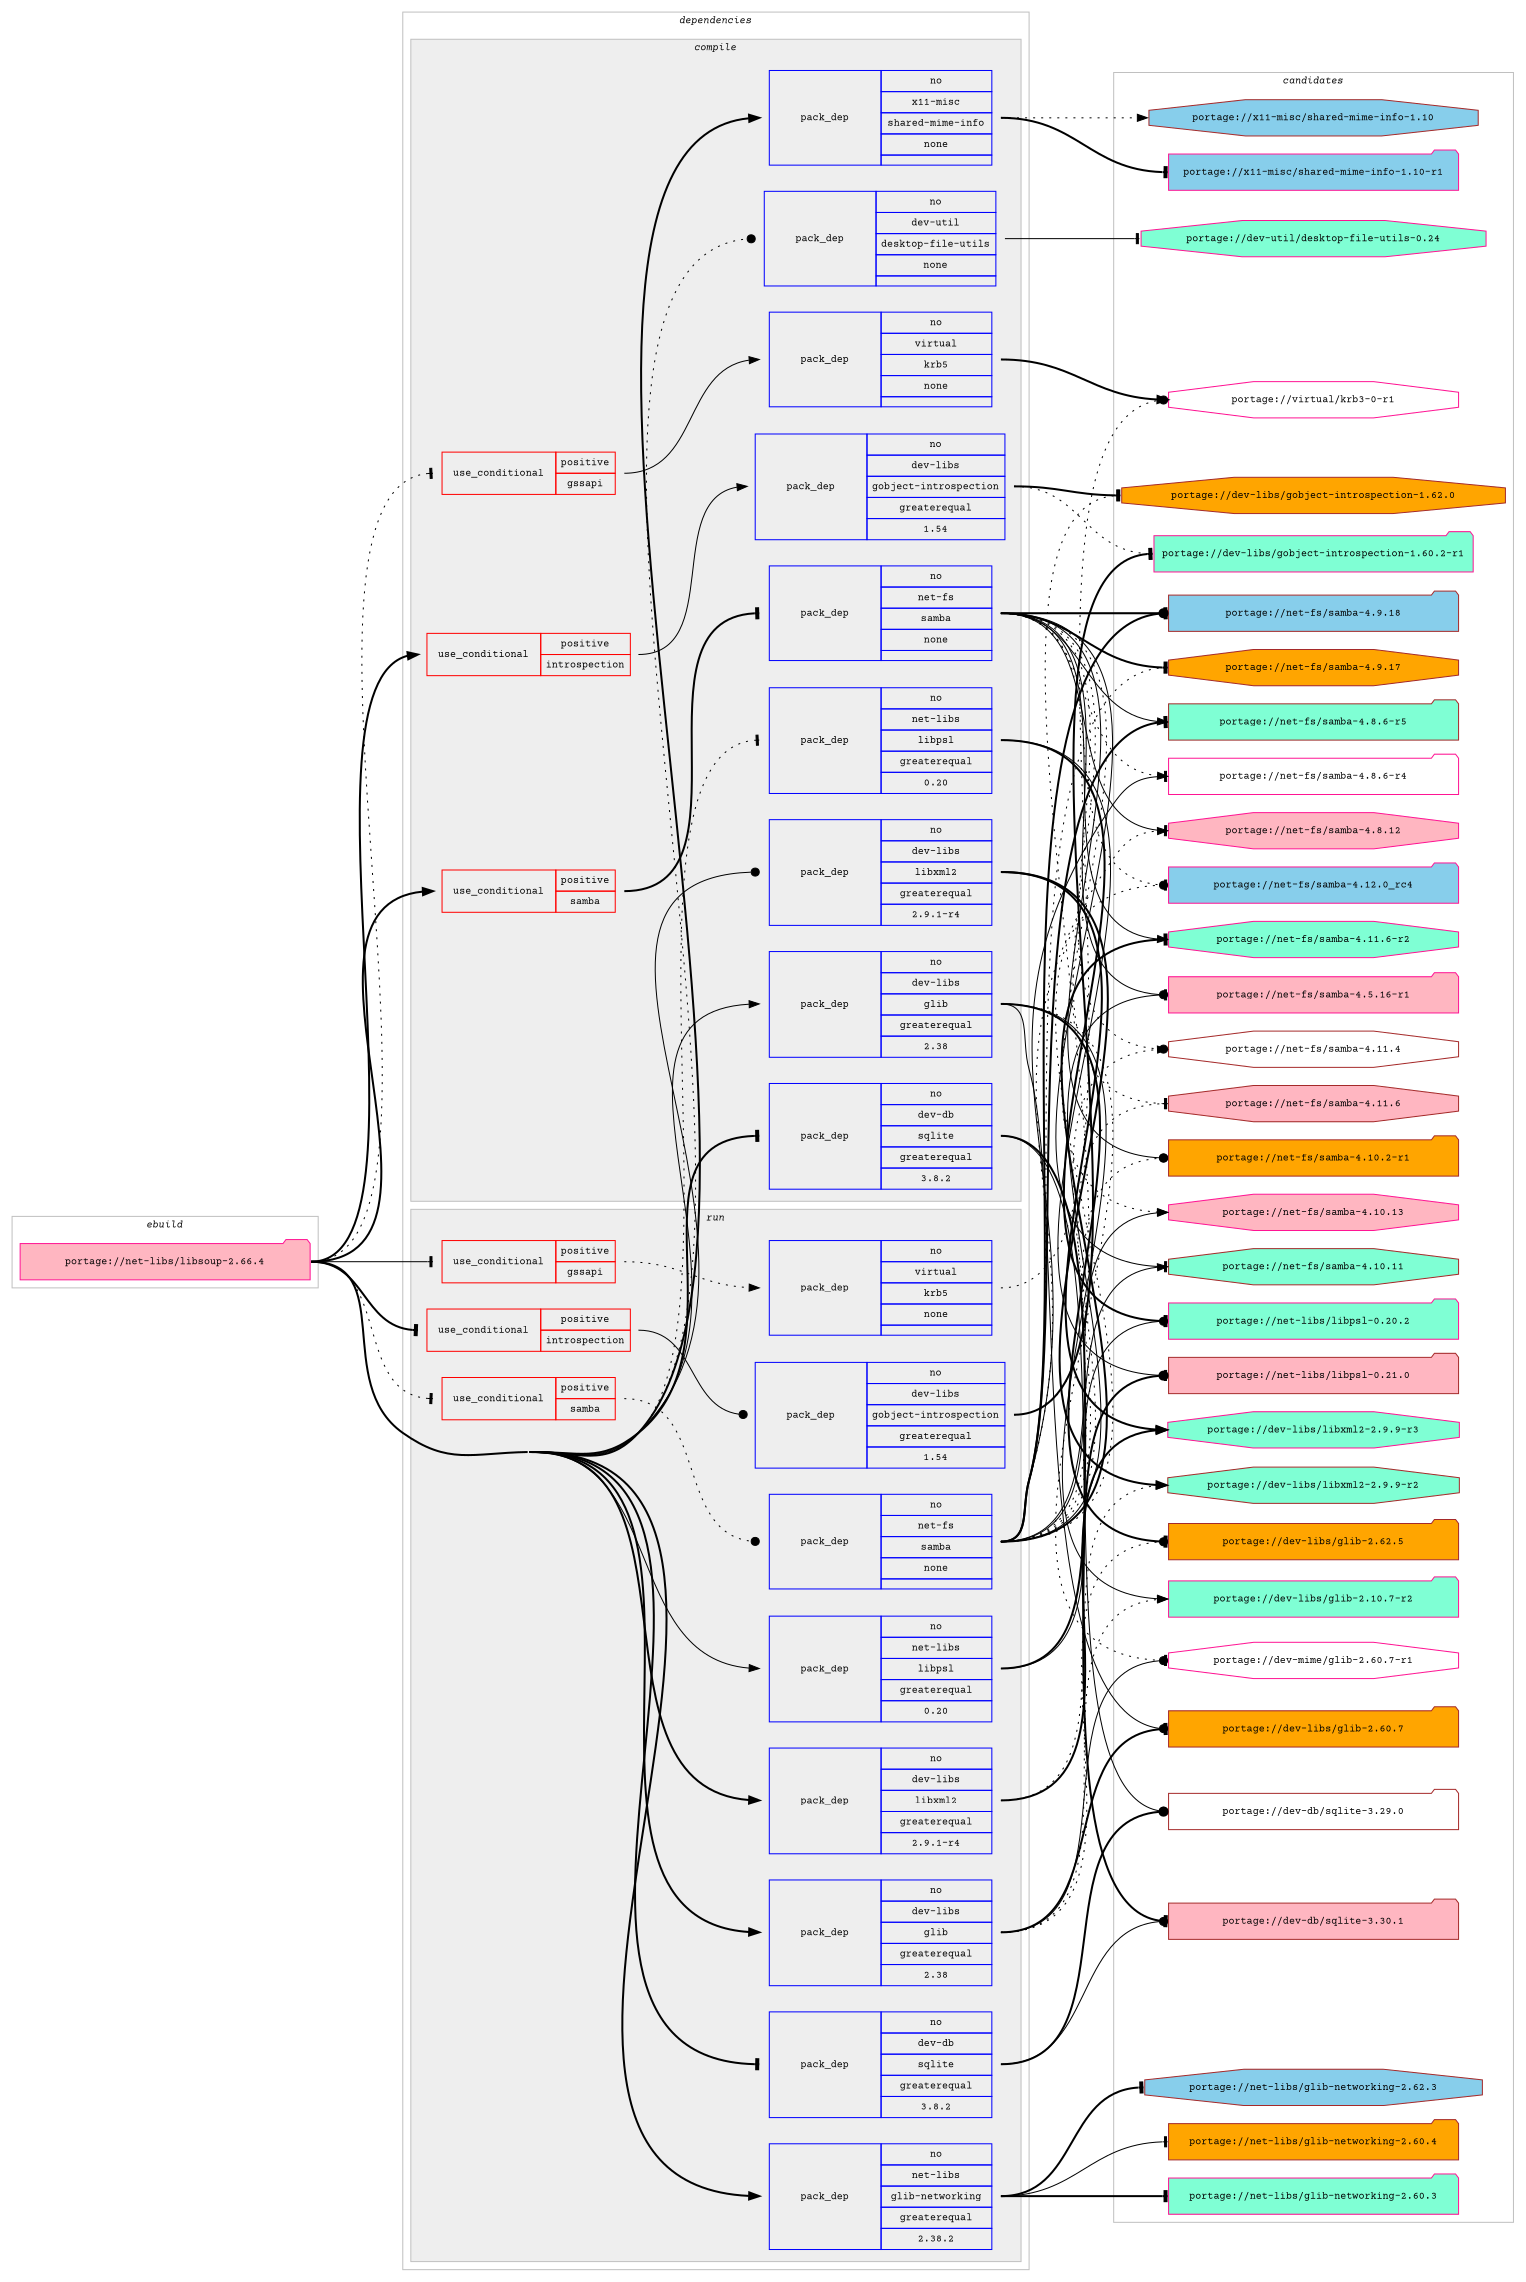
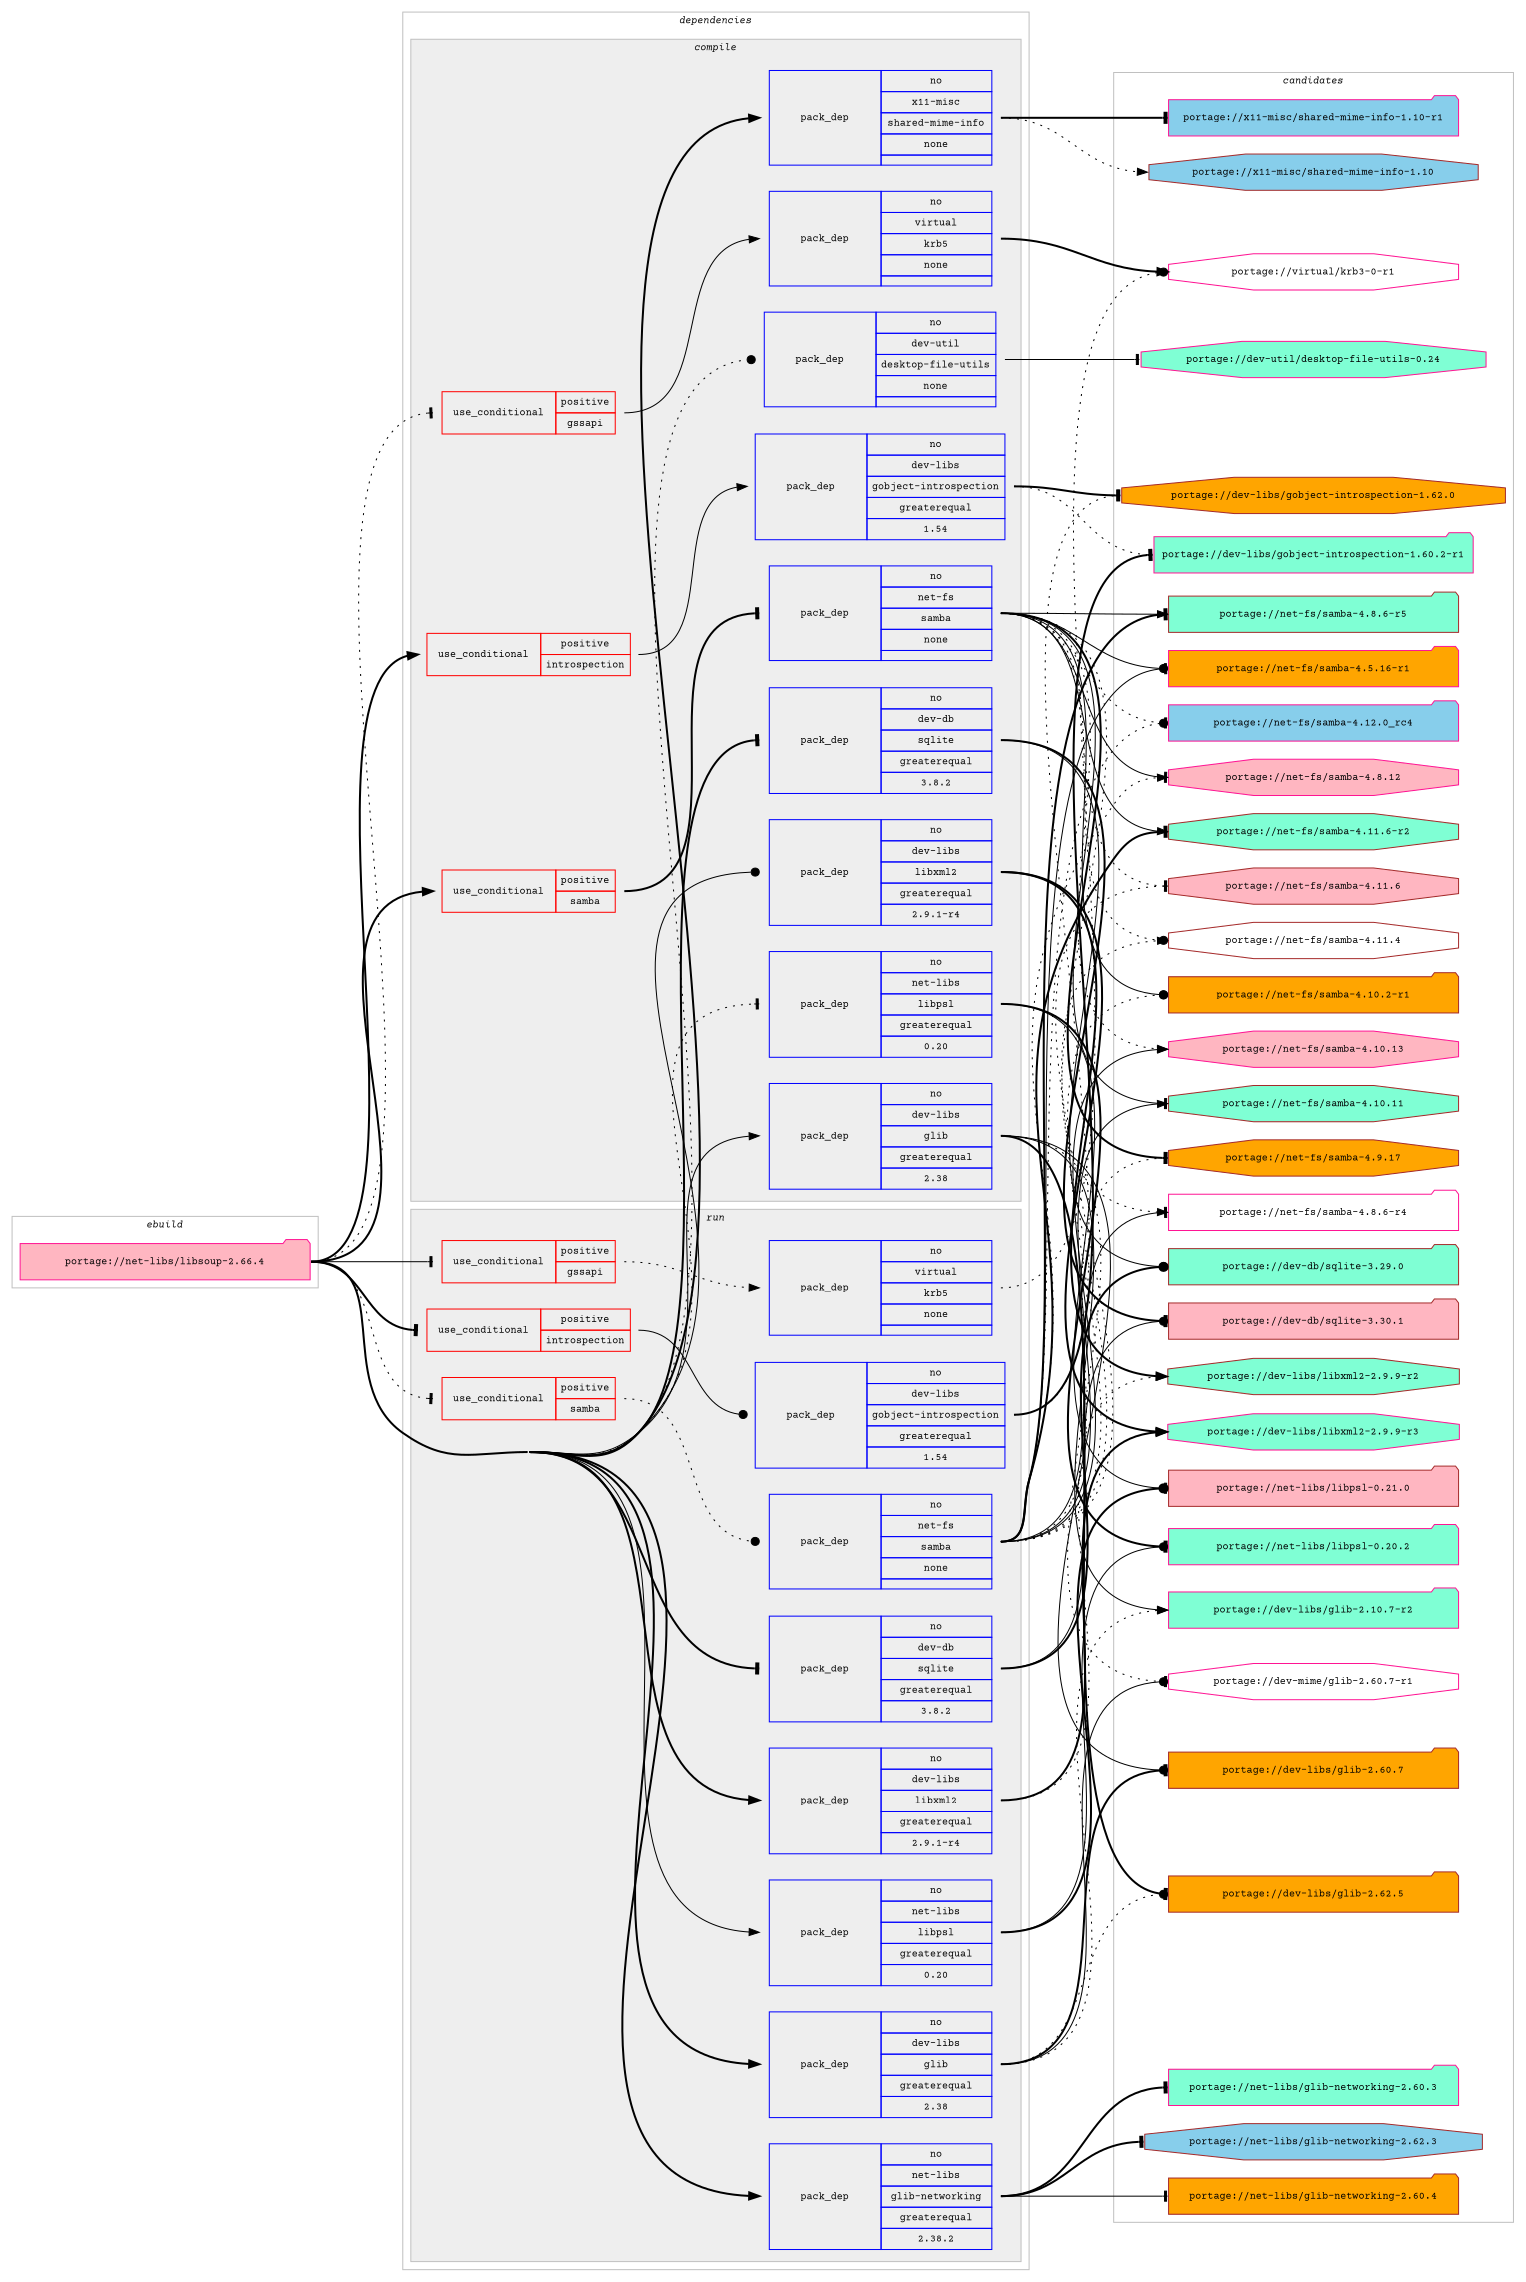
node "portage://net-fs/samba-4.9.18": removed
node "portage://net-fs/samba-4.11.6-r2": color deeppink -> brown
node "portage://net-fs/samba-4.5.16-r1": fillcolor lightpink -> orange
node "portage://dev-db/sqlite-3.29.0": fillcolor white -> aquamarine
